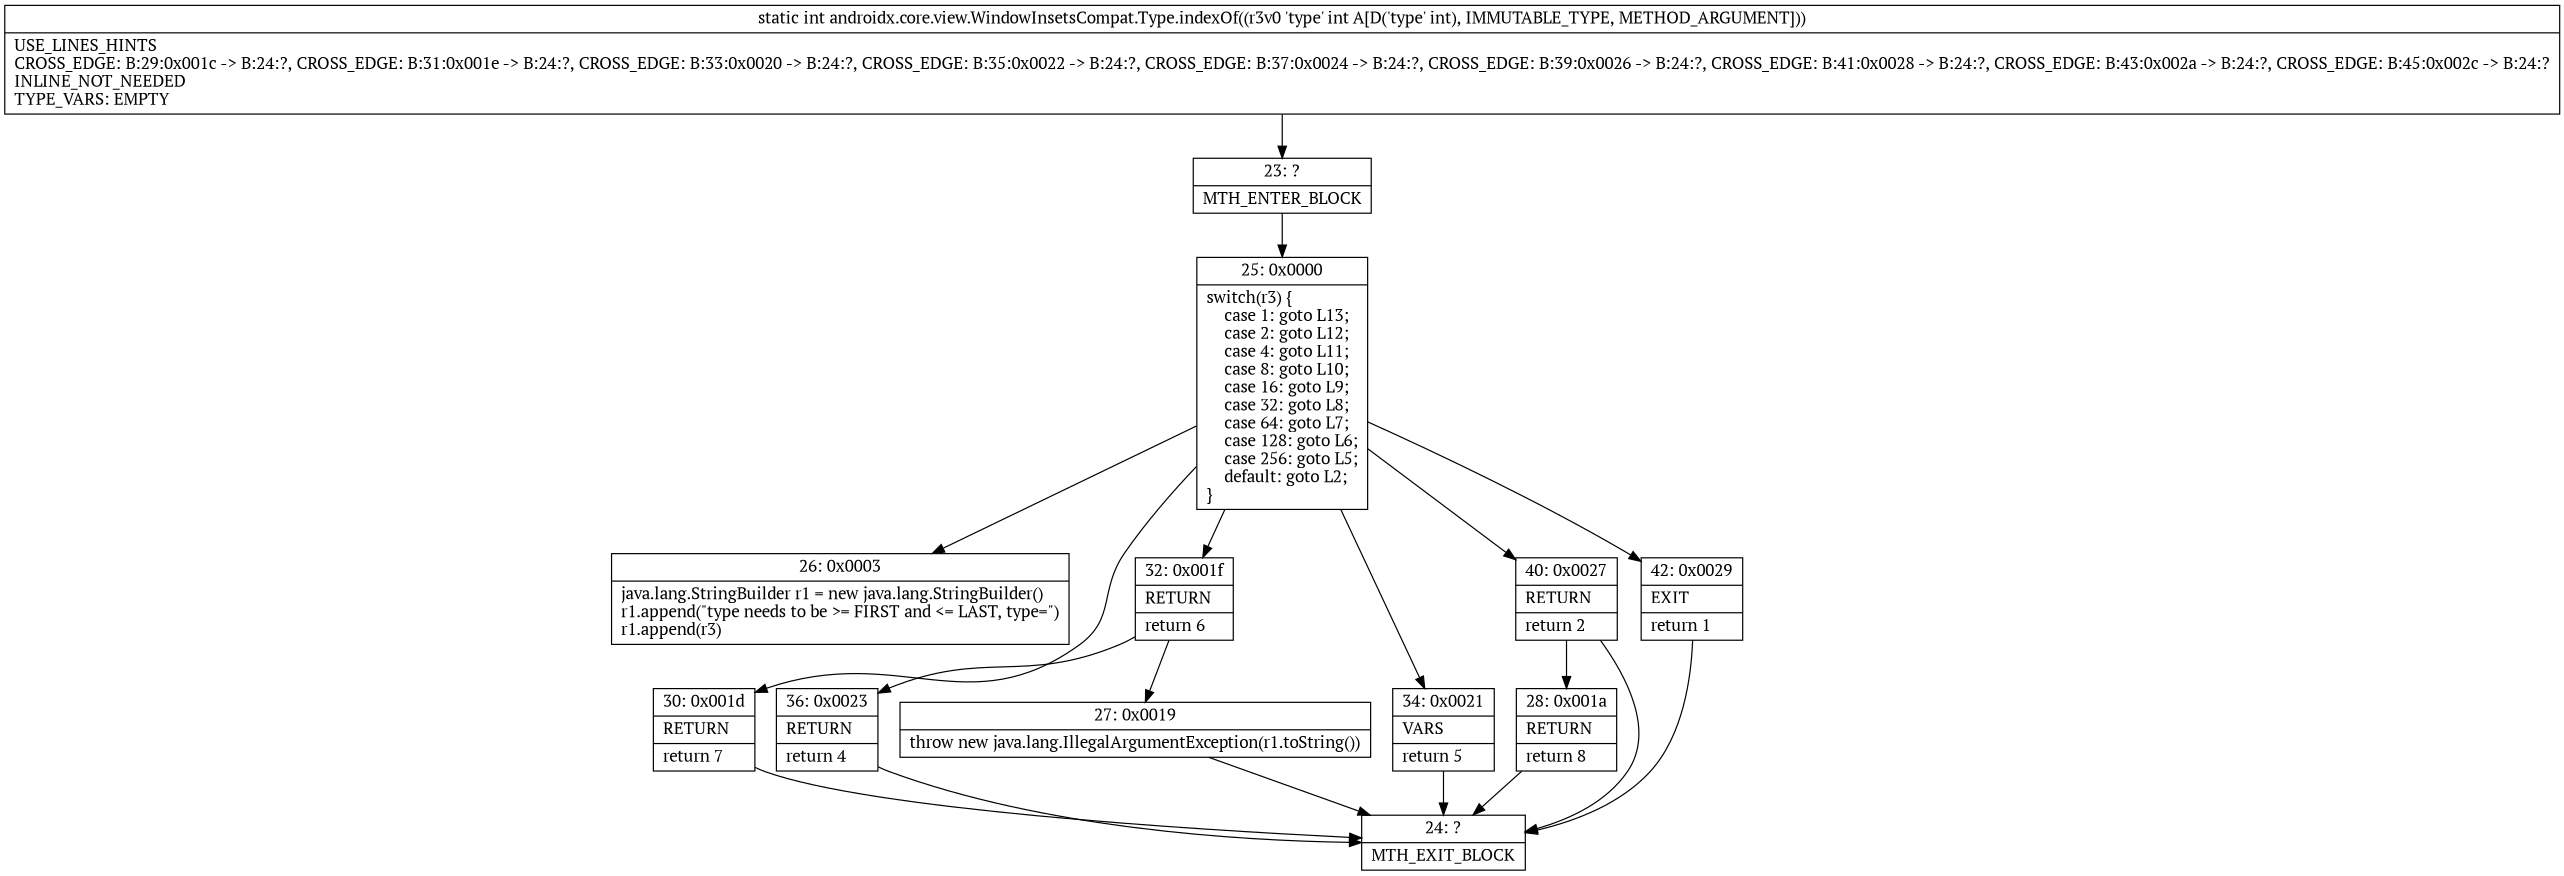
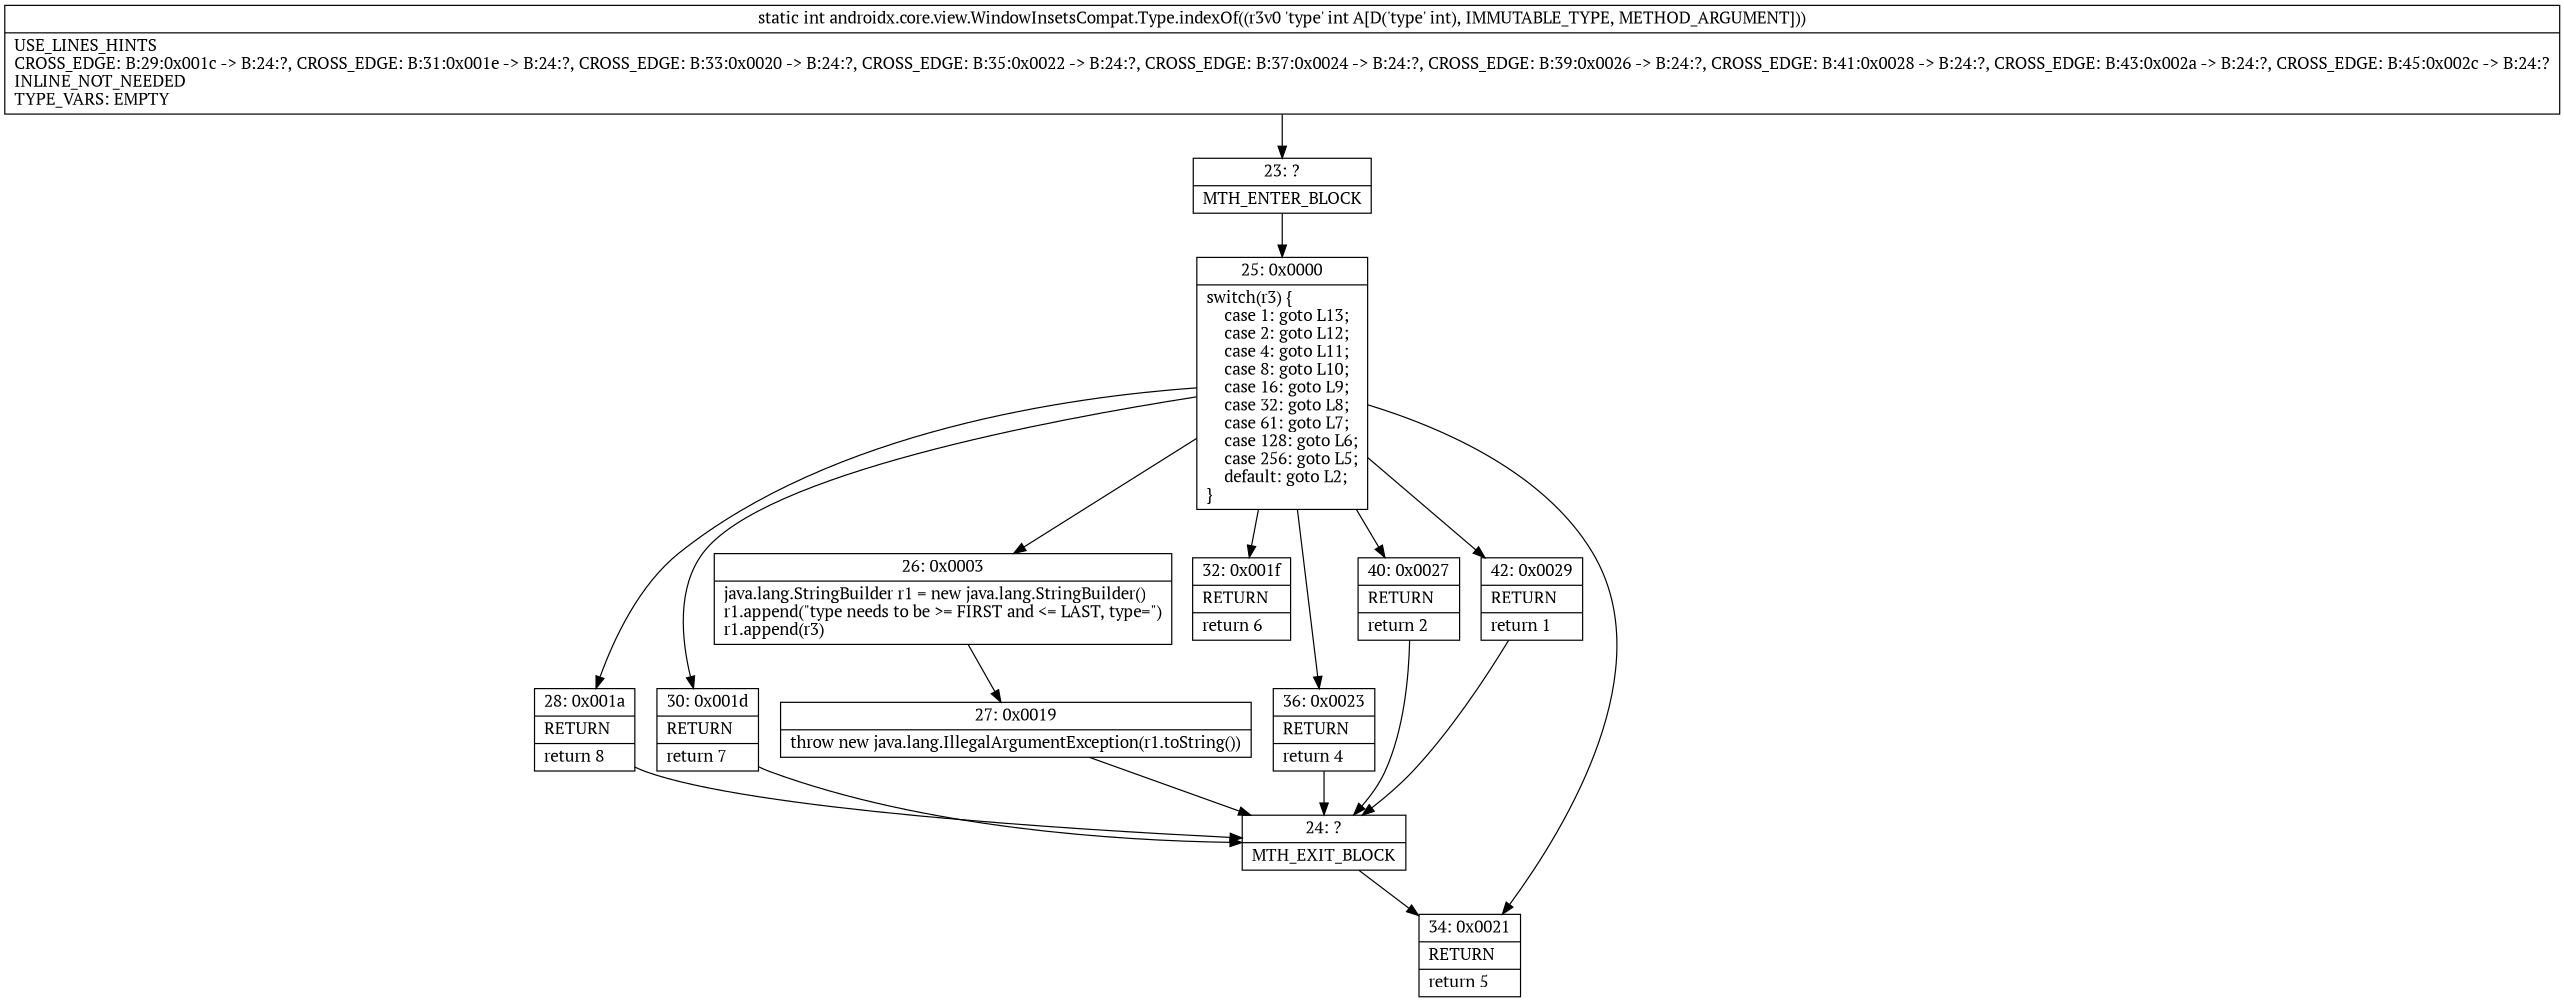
node "25: 0x0000": text "case 64: goto L7;" -> "case 61: goto L7;"
node "42: 0x0029": text "EXIT" -> "RETURN"
edge "40: 0x0027" -> "28: 0x001a": now "25: 0x0000" -> "28: 0x001a"
edge "32: 0x001f" -> "36: 0x0023": now "25: 0x0000" -> "36: 0x0023"
edge "32: 0x001f" -> "27: 0x0019": now "26: 0x0003" -> "27: 0x0019"
node "34: 0x0021": text "VARS" -> "RETURN"
edge "34: 0x0021" -> "24: ?": reversed
